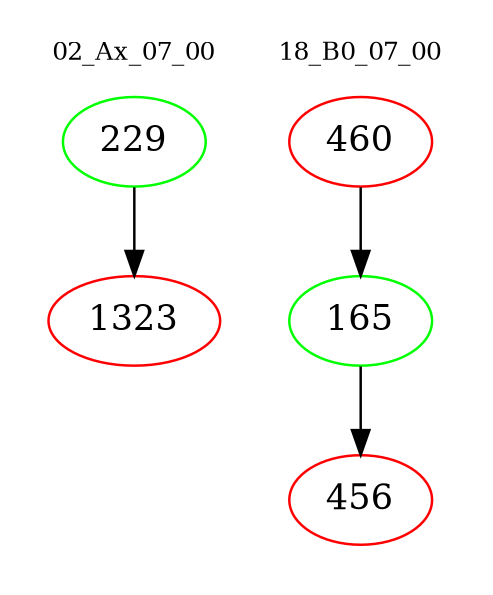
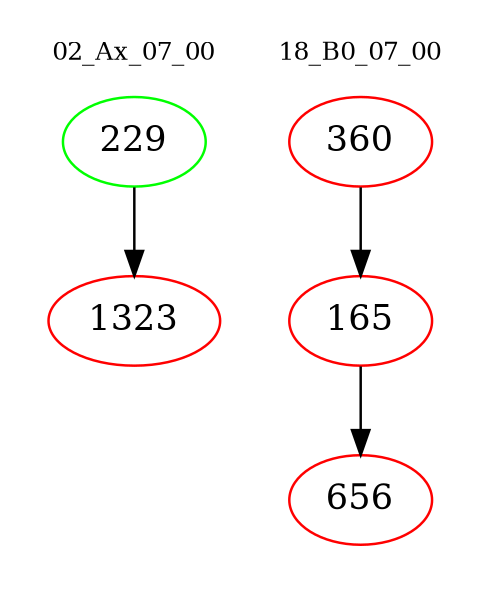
node "460": label "460" -> "360"
node "165": color green -> red
node "456": label "456" -> "656"
